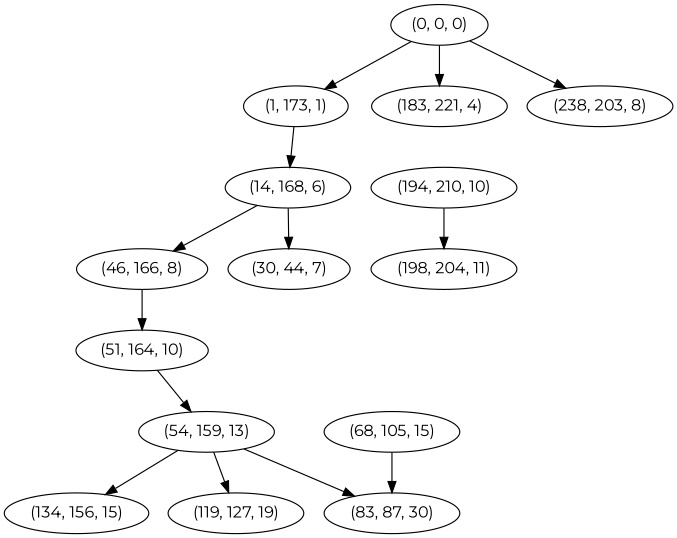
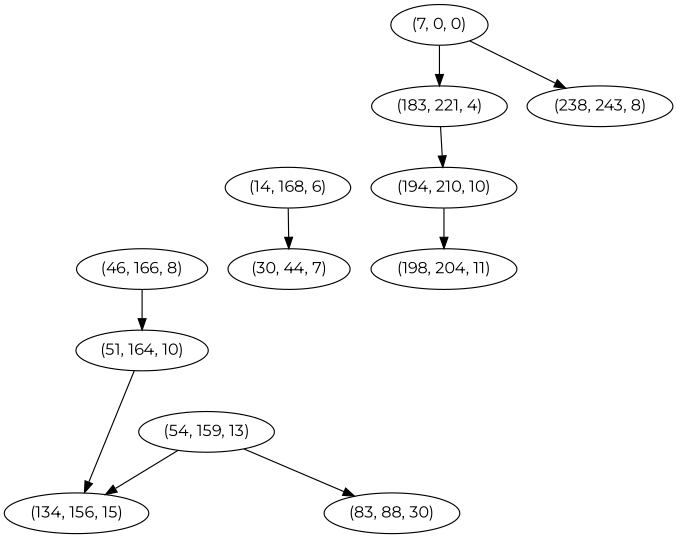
node "(0, 0, 0)": label "(0, 0, 0)" -> "(7, 0, 0)"
node "(1, 173, 1)": removed
node "(238, 203, 8)": label "(238, 203, 8)" -> "(238, 243, 8)"
edge "(183, 221, 4)" -> "(194, 210, 10)": added
edge "(14, 168, 6)" -> "(46, 166, 8)": removed
edge "(51, 164, 10)" -> "(54, 159, 13)": now "(51, 164, 10)" -> "(134, 156, 15)"
node "(68, 105, 15)": removed
node "(119, 127, 19)": removed
node "(83, 87, 30)": label "(83, 87, 30)" -> "(83, 88, 30)"
